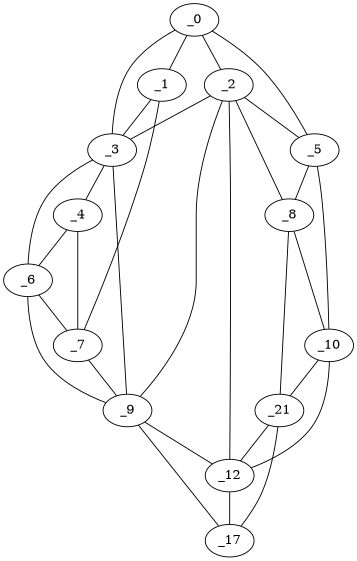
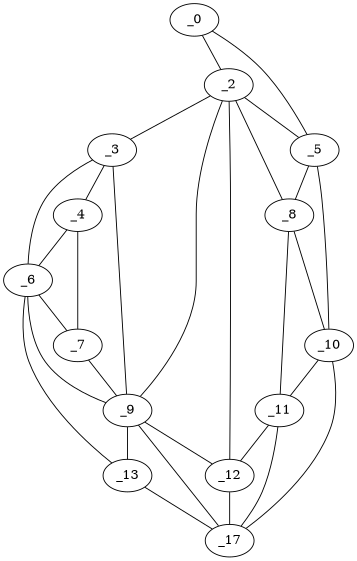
edge "_0" -- "_3": removed
node "_1": removed
node "_21": label "_21" -> "_11"
edge "_10" -- "_12": now "_10" -- "_17"
node "_13": added
